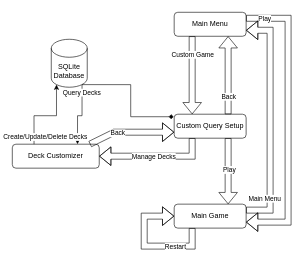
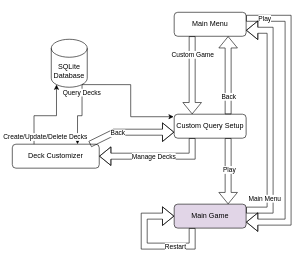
edge "SQLite Database" -> "Custom Query Setup": arrowhead diamond -> classic
node "Main Game": fillcolor #ffffff -> #e1d5e7
